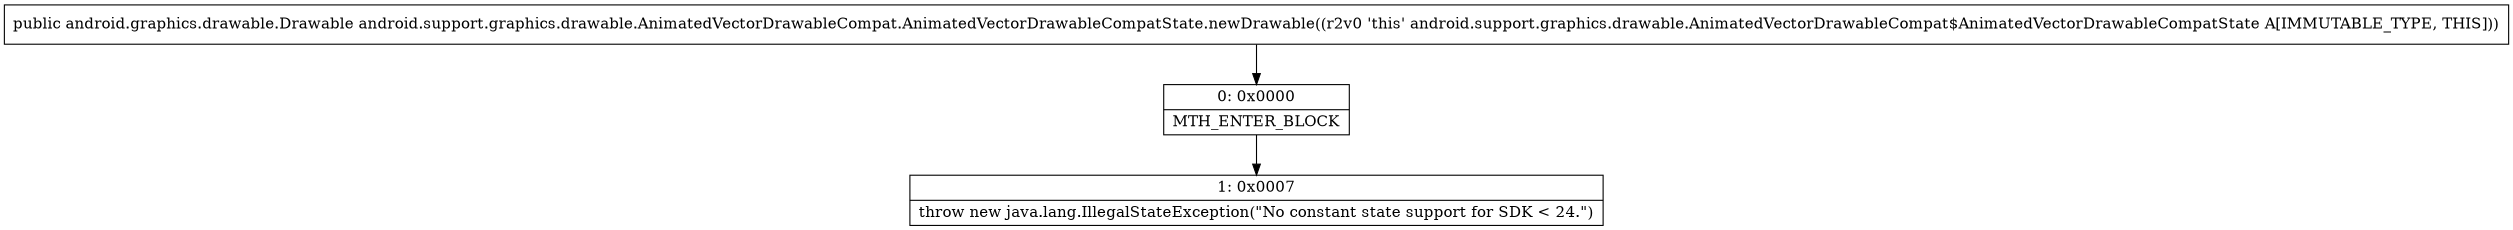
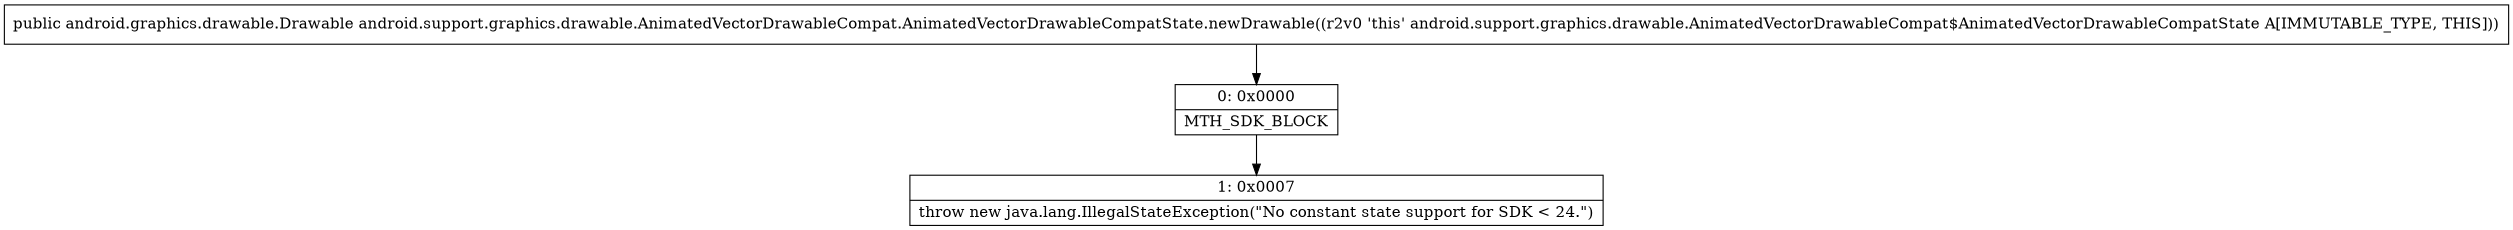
node "0: 0x0000": text "MTH_ENTER_BLOCK" -> "MTH_SDK_BLOCK"
